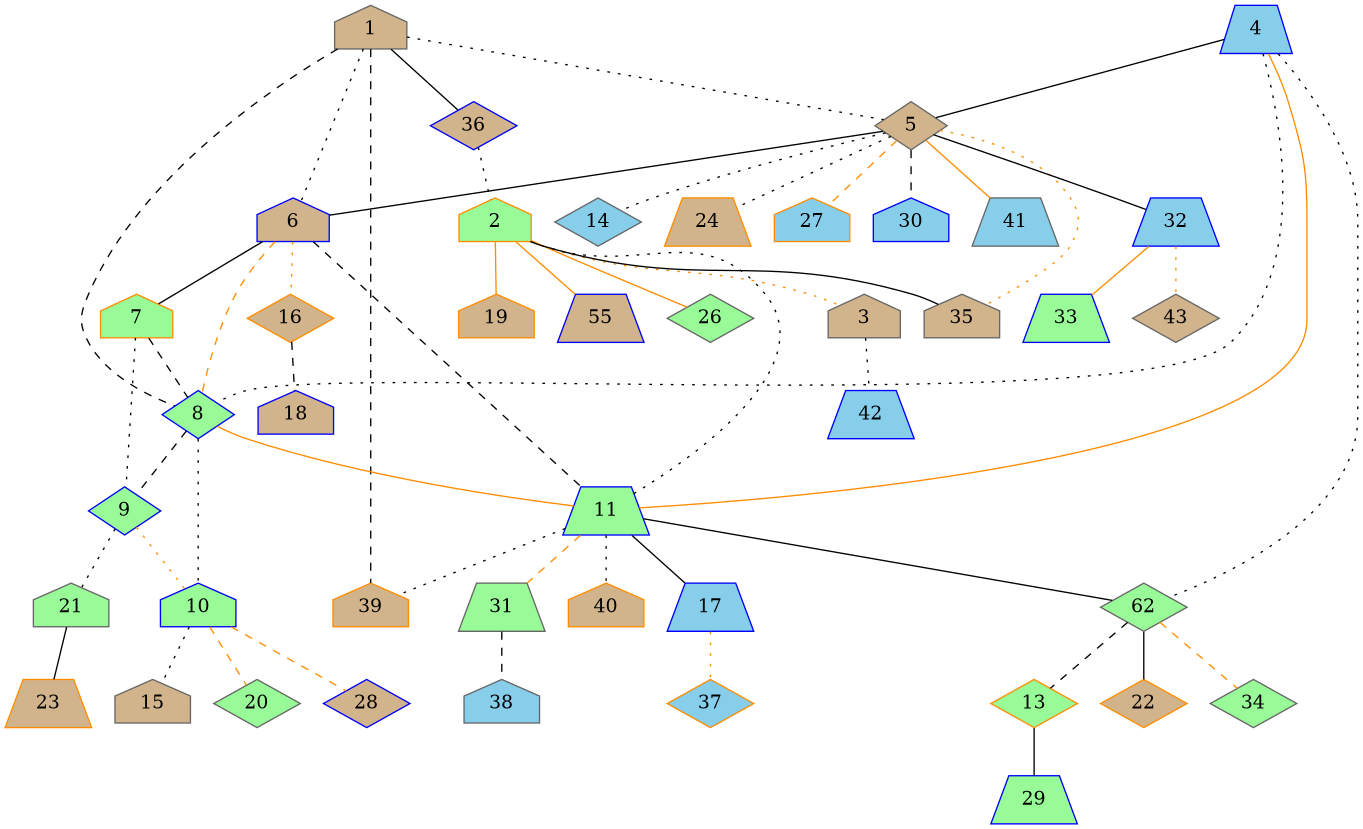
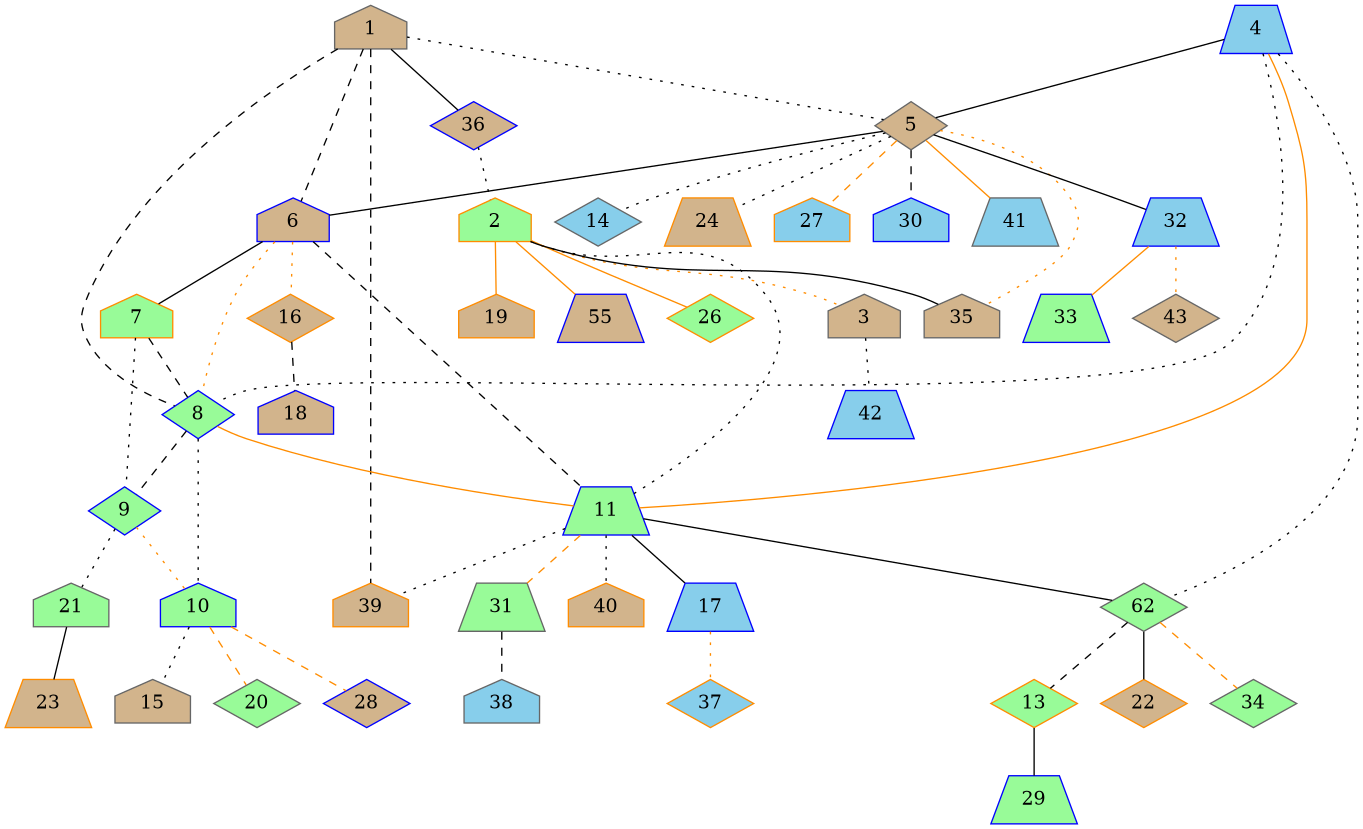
edge "1" -- "6": style dotted -> dashed
edge "6" -- "8": style dashed -> dotted
node "26": color gray40 -> darkorange
